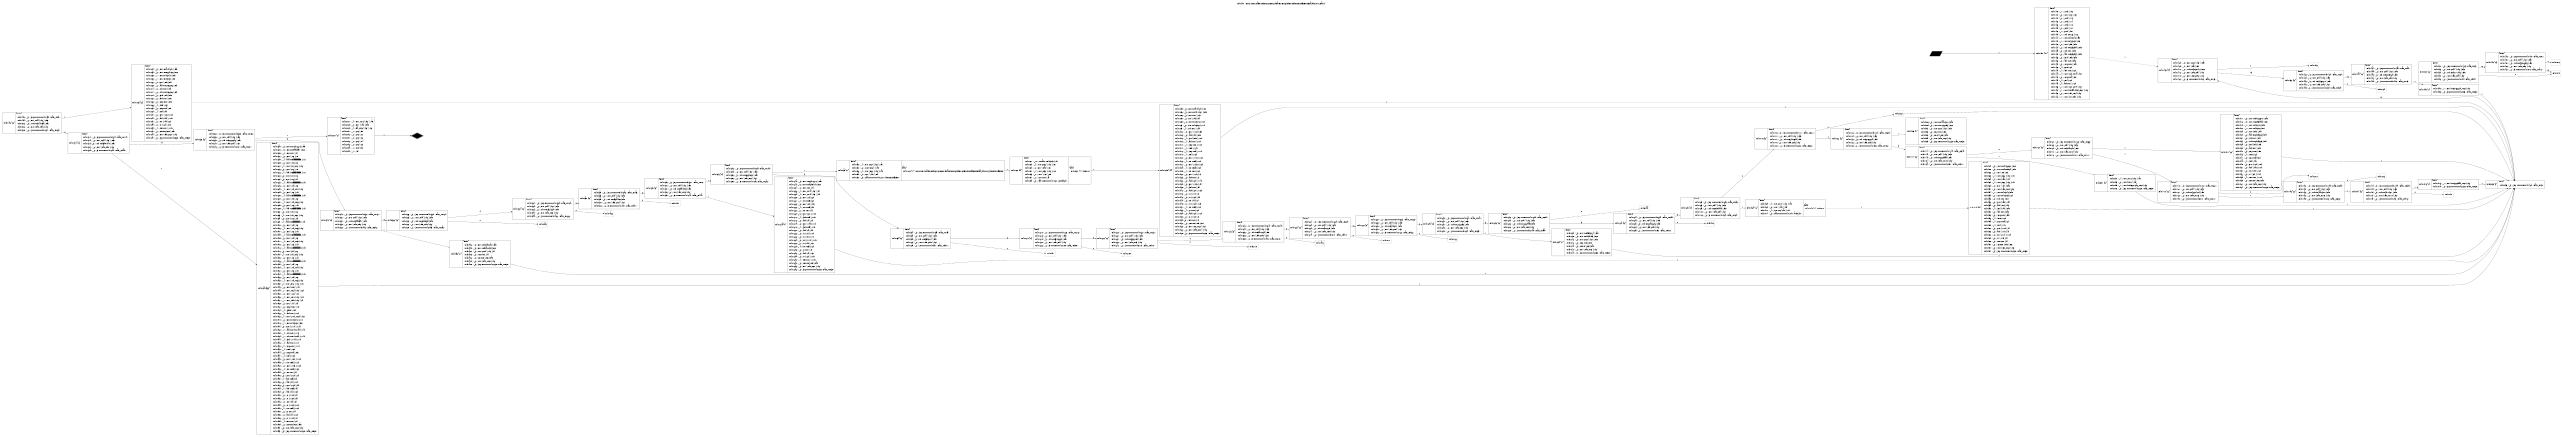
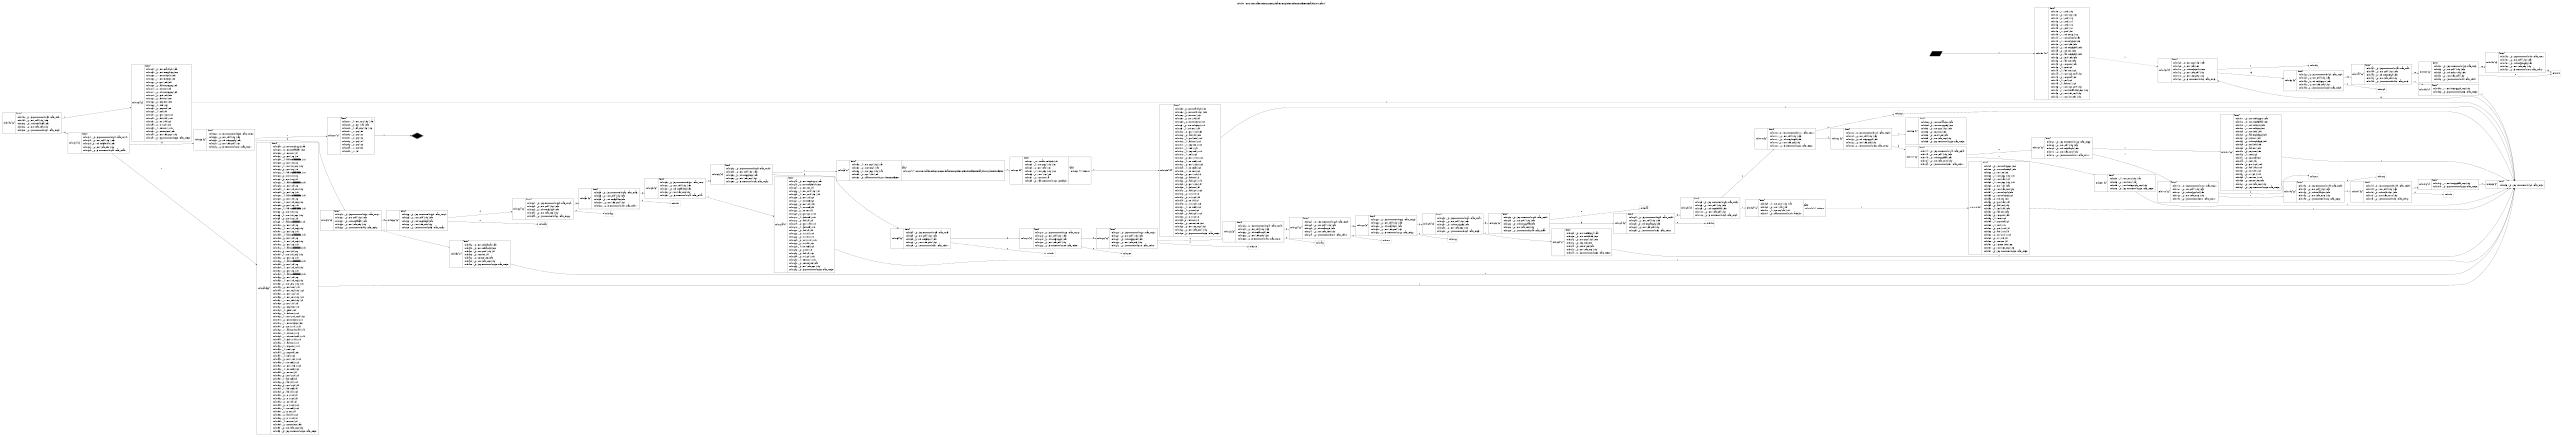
node "0x401e7c": removed
edge "0x4014a4 [28]" -> "0x4014c0 [28]": added, label "12"
